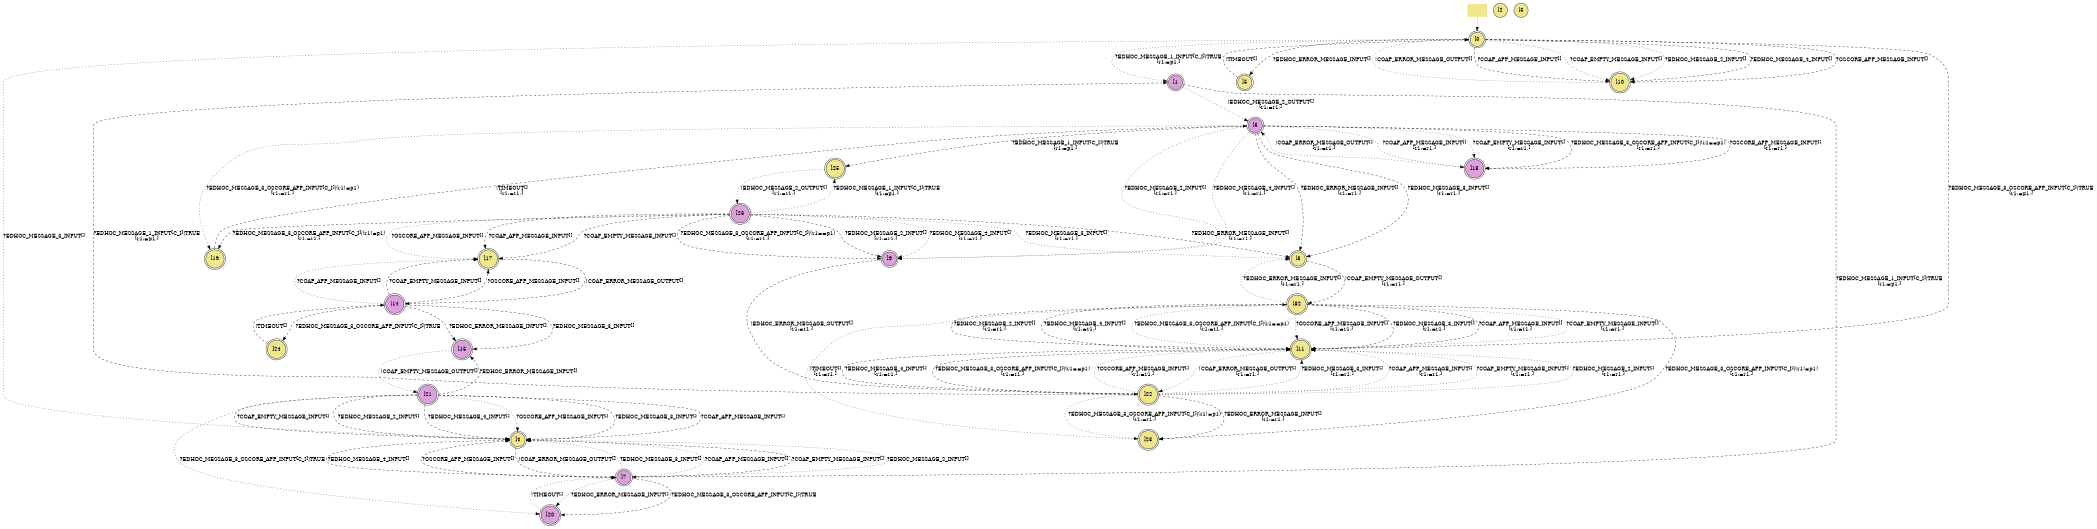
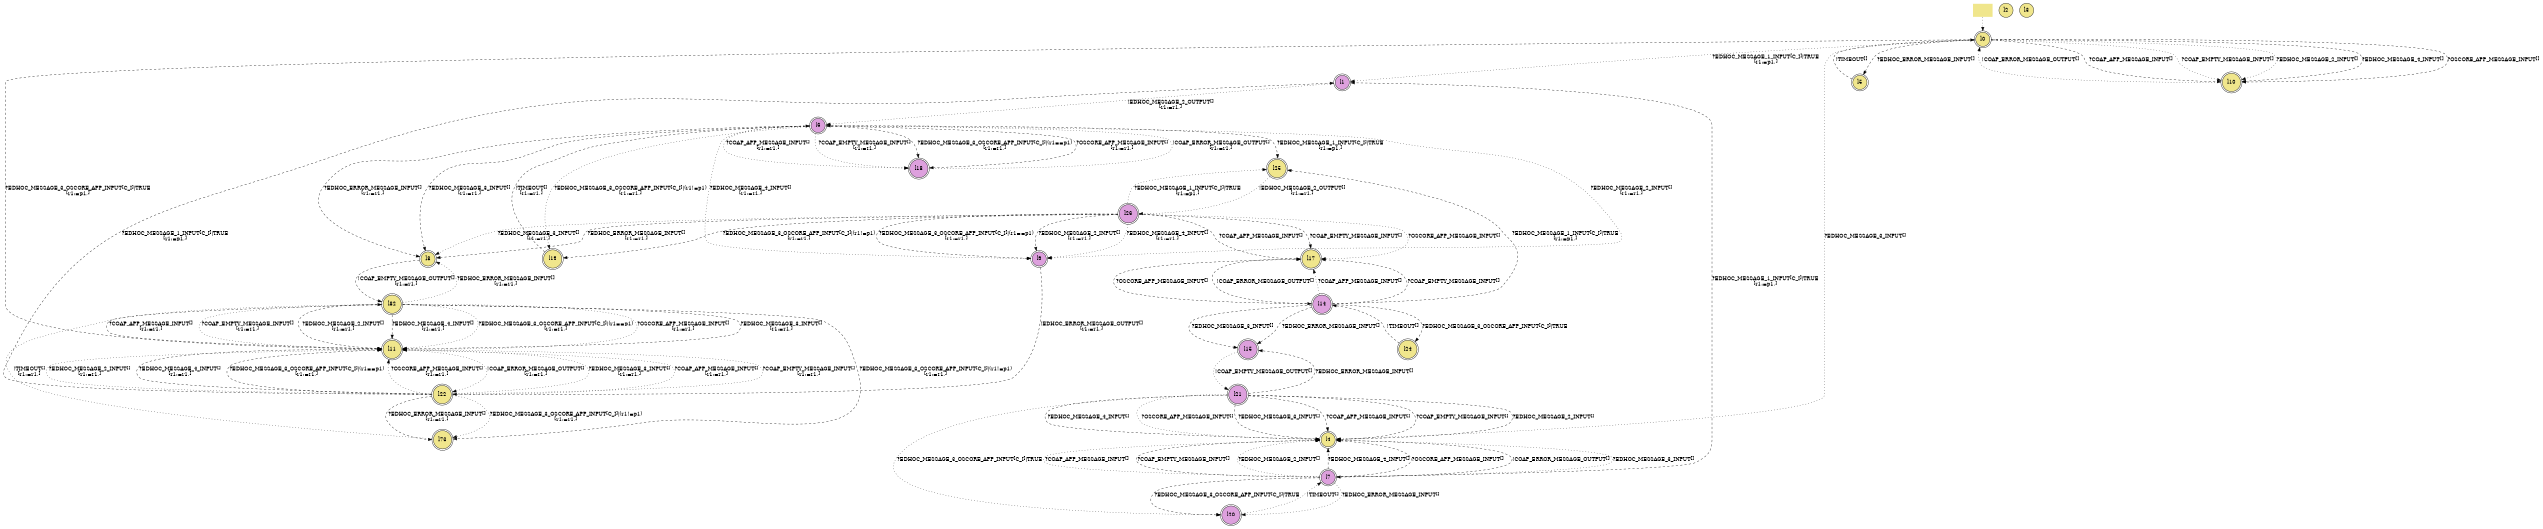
edge "l14" -> "l25": added, label "?EDHOC_MESSAGE_1_INPUT[C_I]|TRUE [r1:=p1,]"
node "l23": label "l23" -> "l73"
edge "l1" -> "l7": reversed
